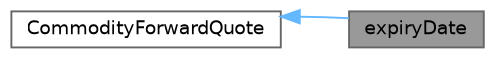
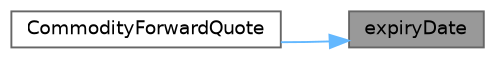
edge "expiryDate" -> "CommodityForwardQuote": reversed
